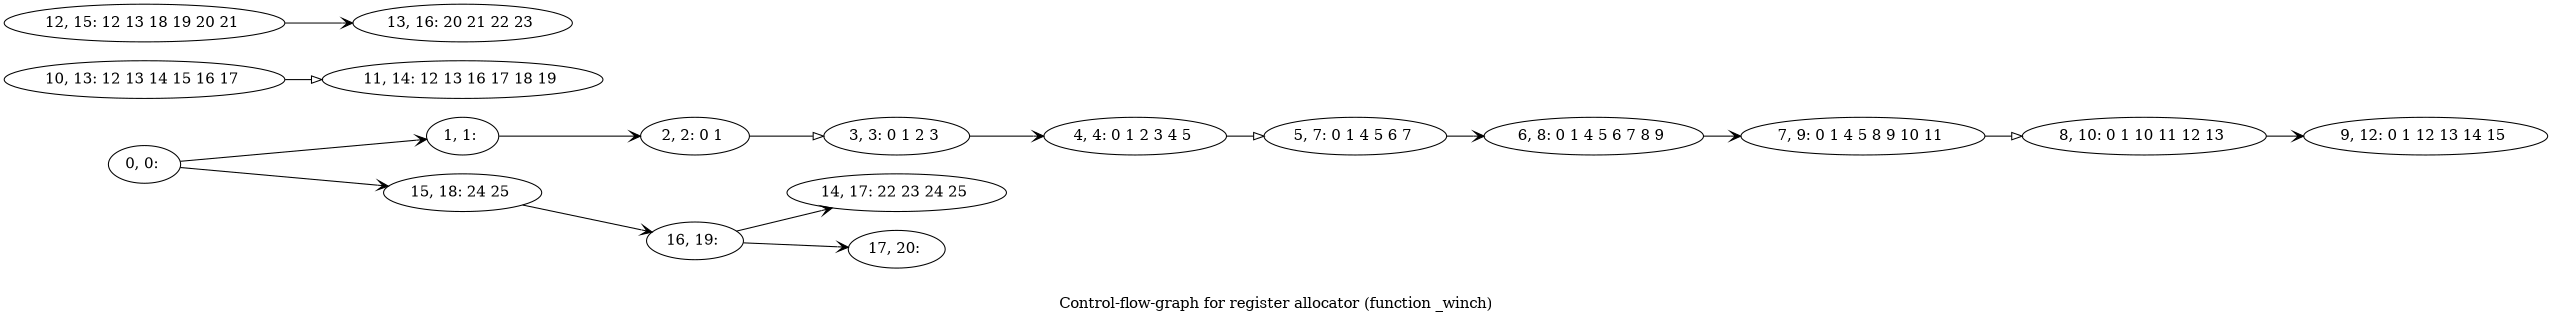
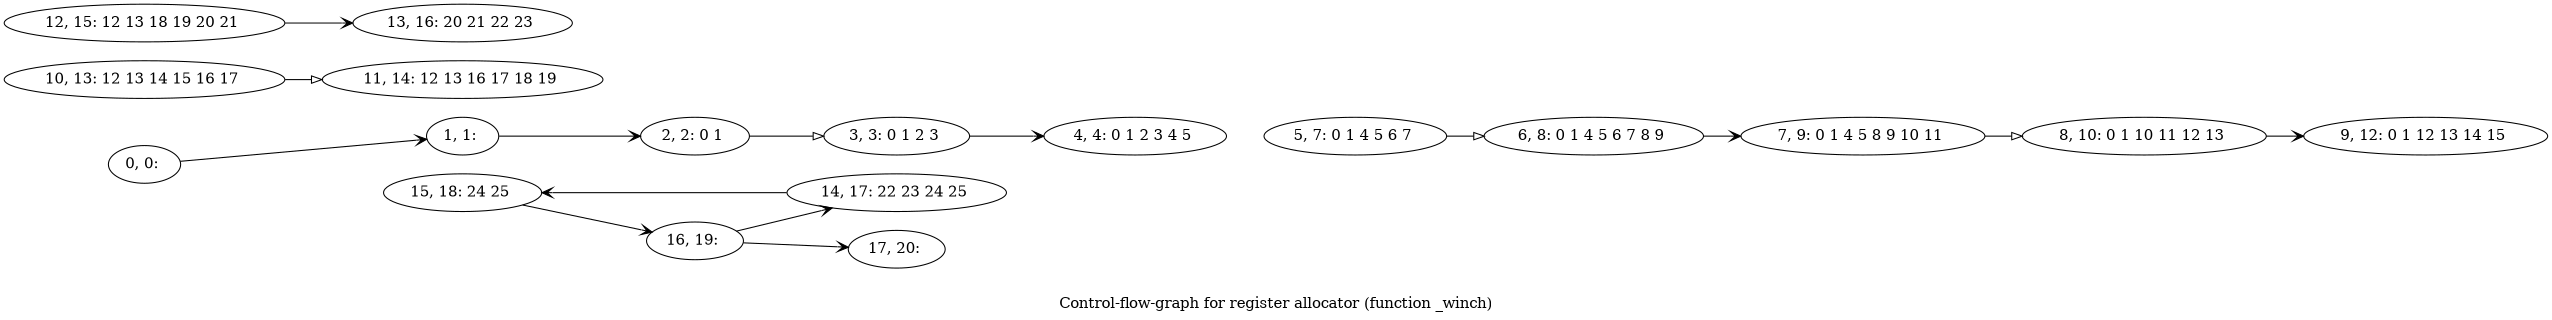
edge "4, 4: 0 1 2 3 4 5" -> "5, 7: 0 1 4 5 6 7": removed
edge "5, 7: 0 1 4 5 6 7" -> "6, 8: 0 1 4 5 6 7 8 9": arrowhead vee -> onormal
edge "0, 0:" -> "15, 18: 24 25": now "14, 17: 22 23 24 25" -> "15, 18: 24 25"
